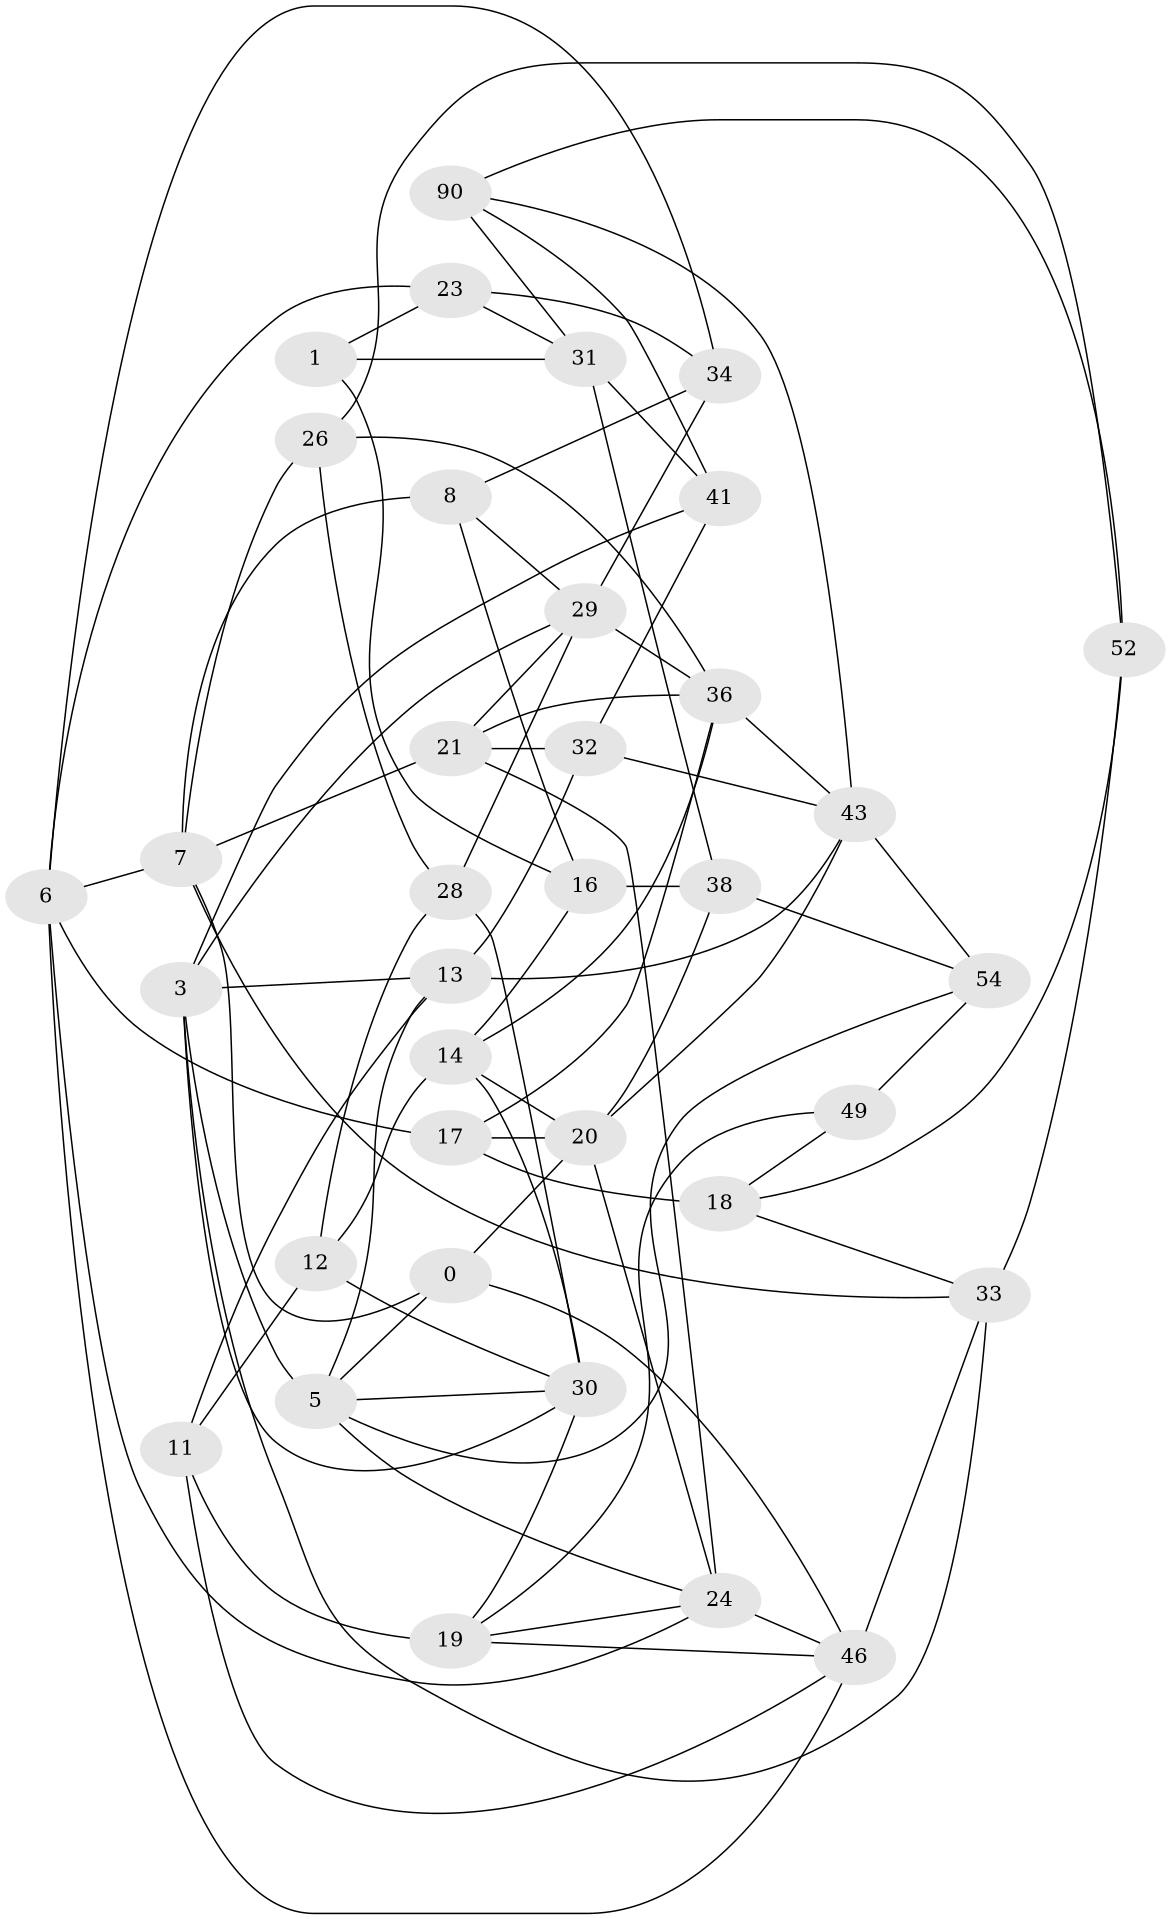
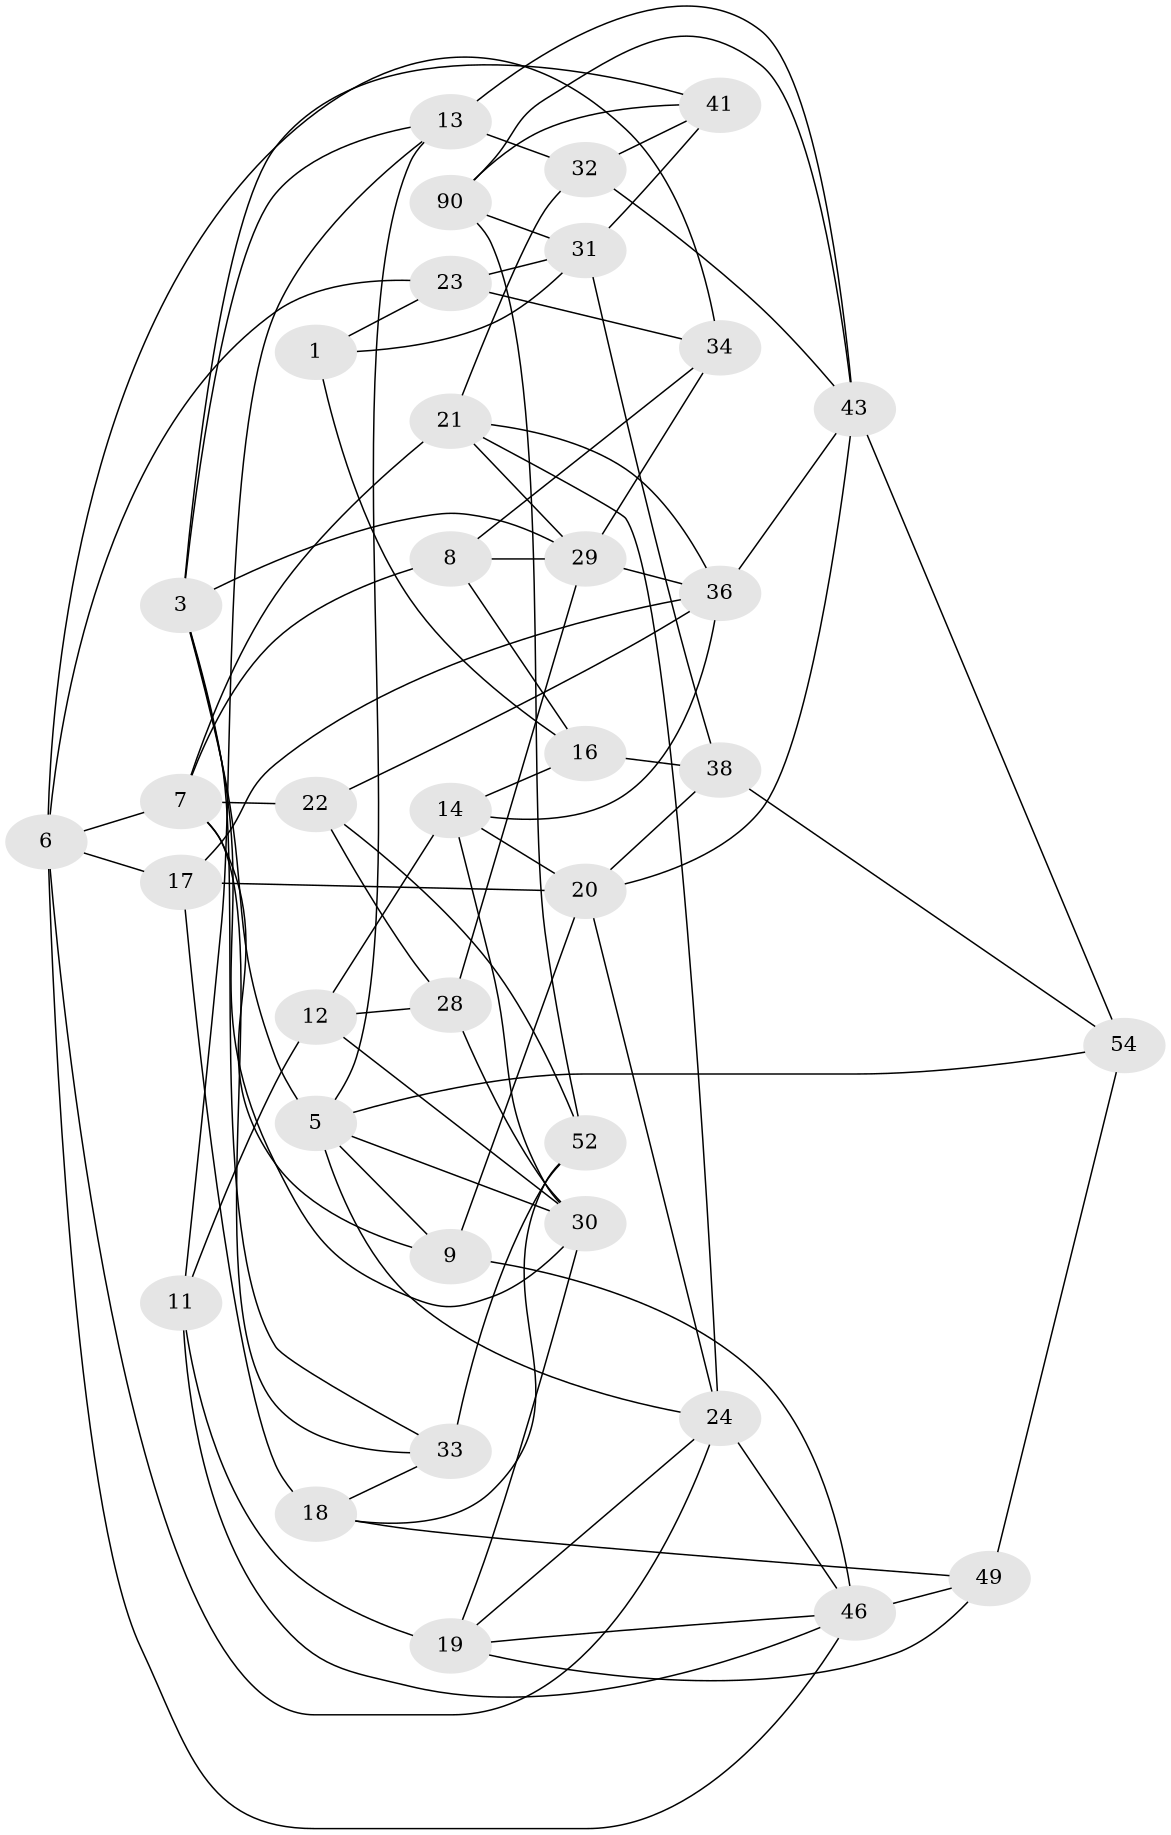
node "26": label "26" -> "22"
node "0": label "0" -> "9"
edge "33" -- "46": now "49" -- "46"
